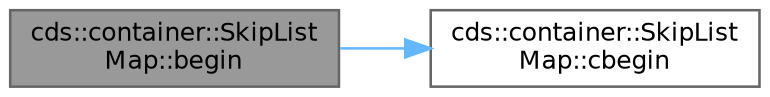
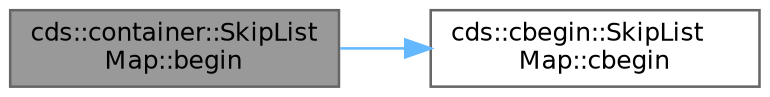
node "cds::container::SkipList Map::cbegin": label "cds::container::SkipList Map::cbegin" -> "cds::cbegin::SkipList Map::cbegin"
